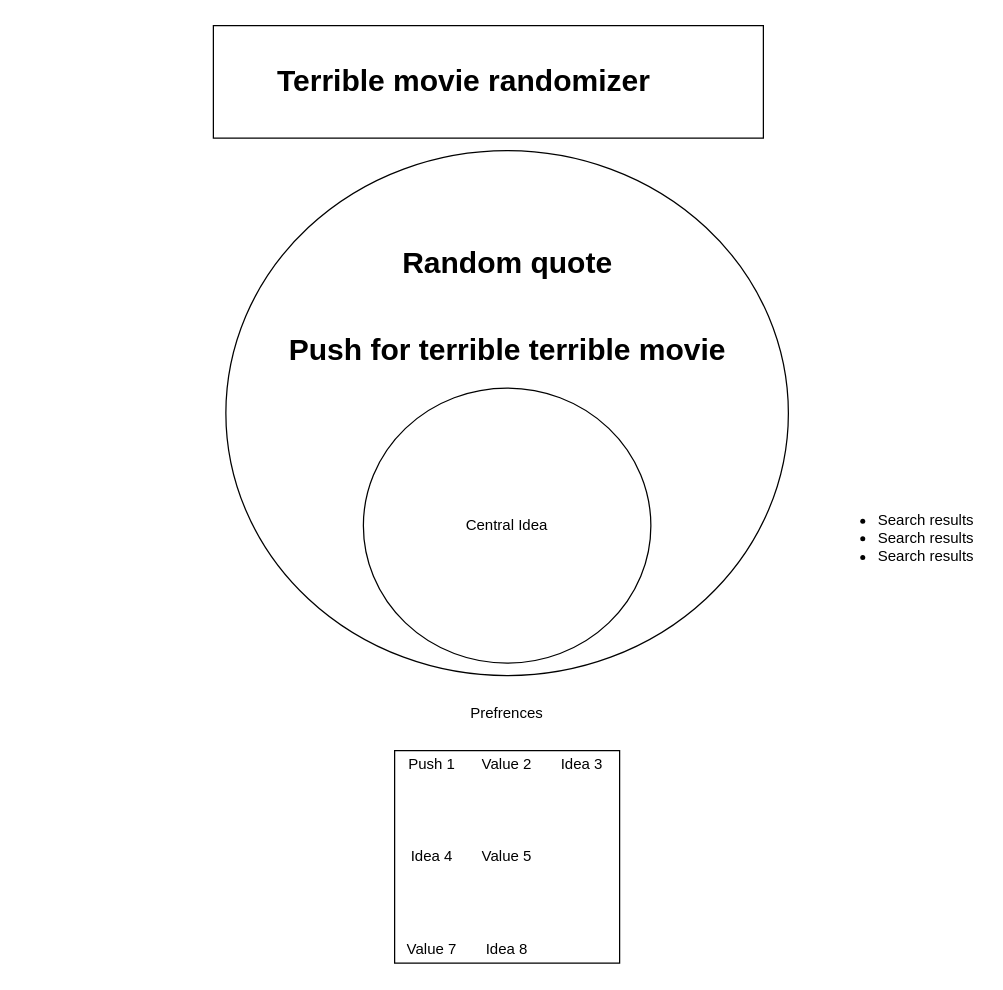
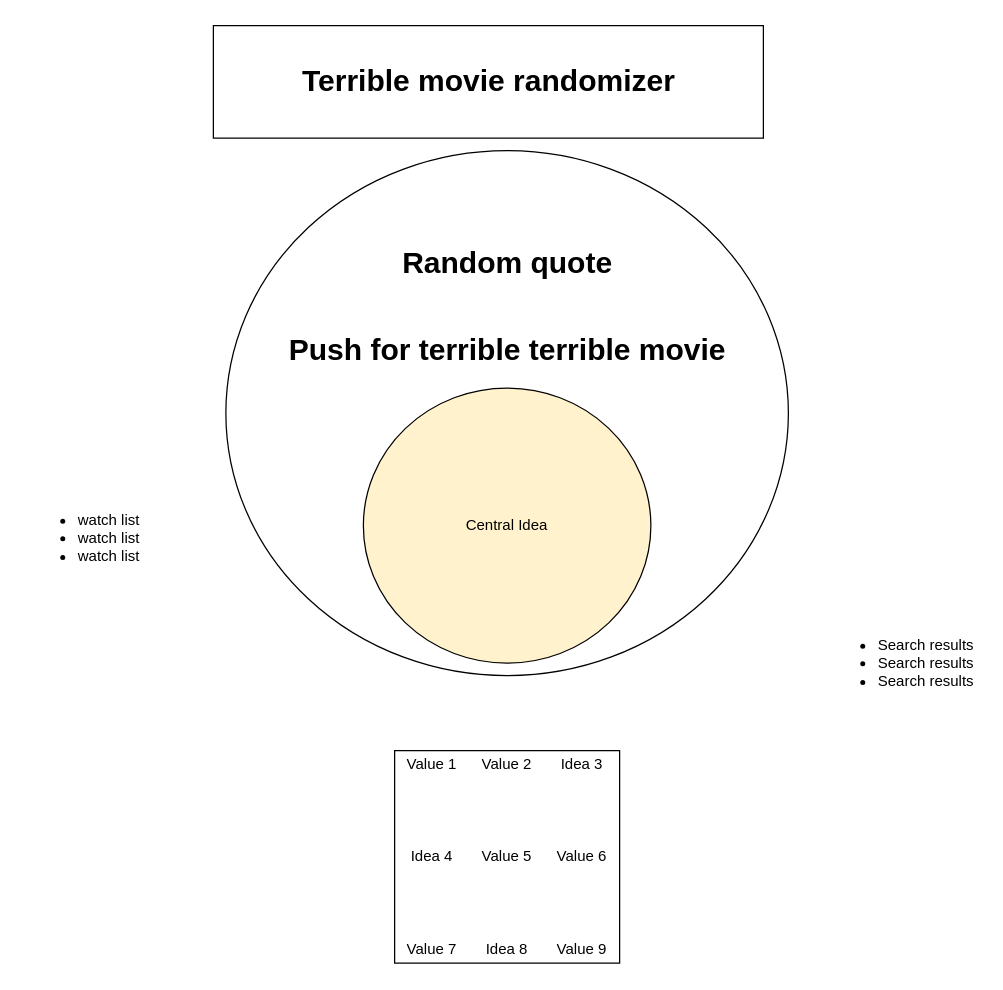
node "Terrible movie randomizer": moved (463, 82) -> (488, 82)
node "Central Idea": fillcolor #ffffff -> #fff2cc
node "watch list watch list watch list": added
node "Search results Search results Search results": moved (901, 538) -> (901, 663)
node "Prefrences": removed
node "Push 1": label "Push 1" -> "Value 1"
node "Value 6": added
node "Value 9": added
